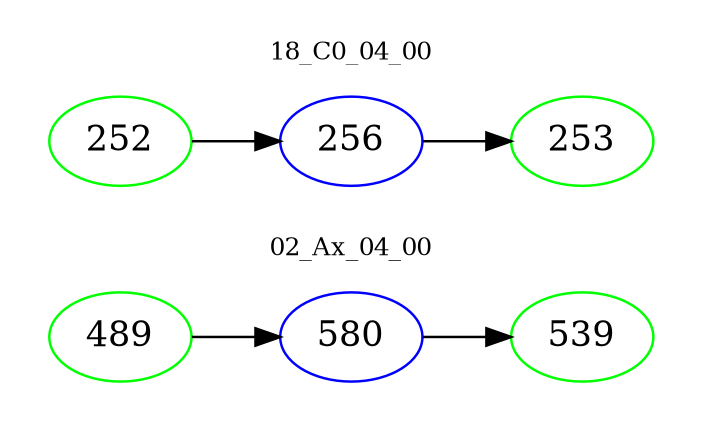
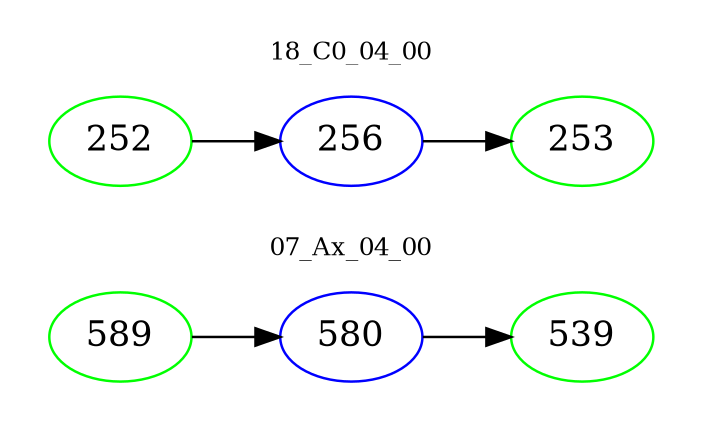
cluster "02_Ax_04_00": label "02_Ax_04_00" -> "07_Ax_04_00"
node "489": label "489" -> "589"
